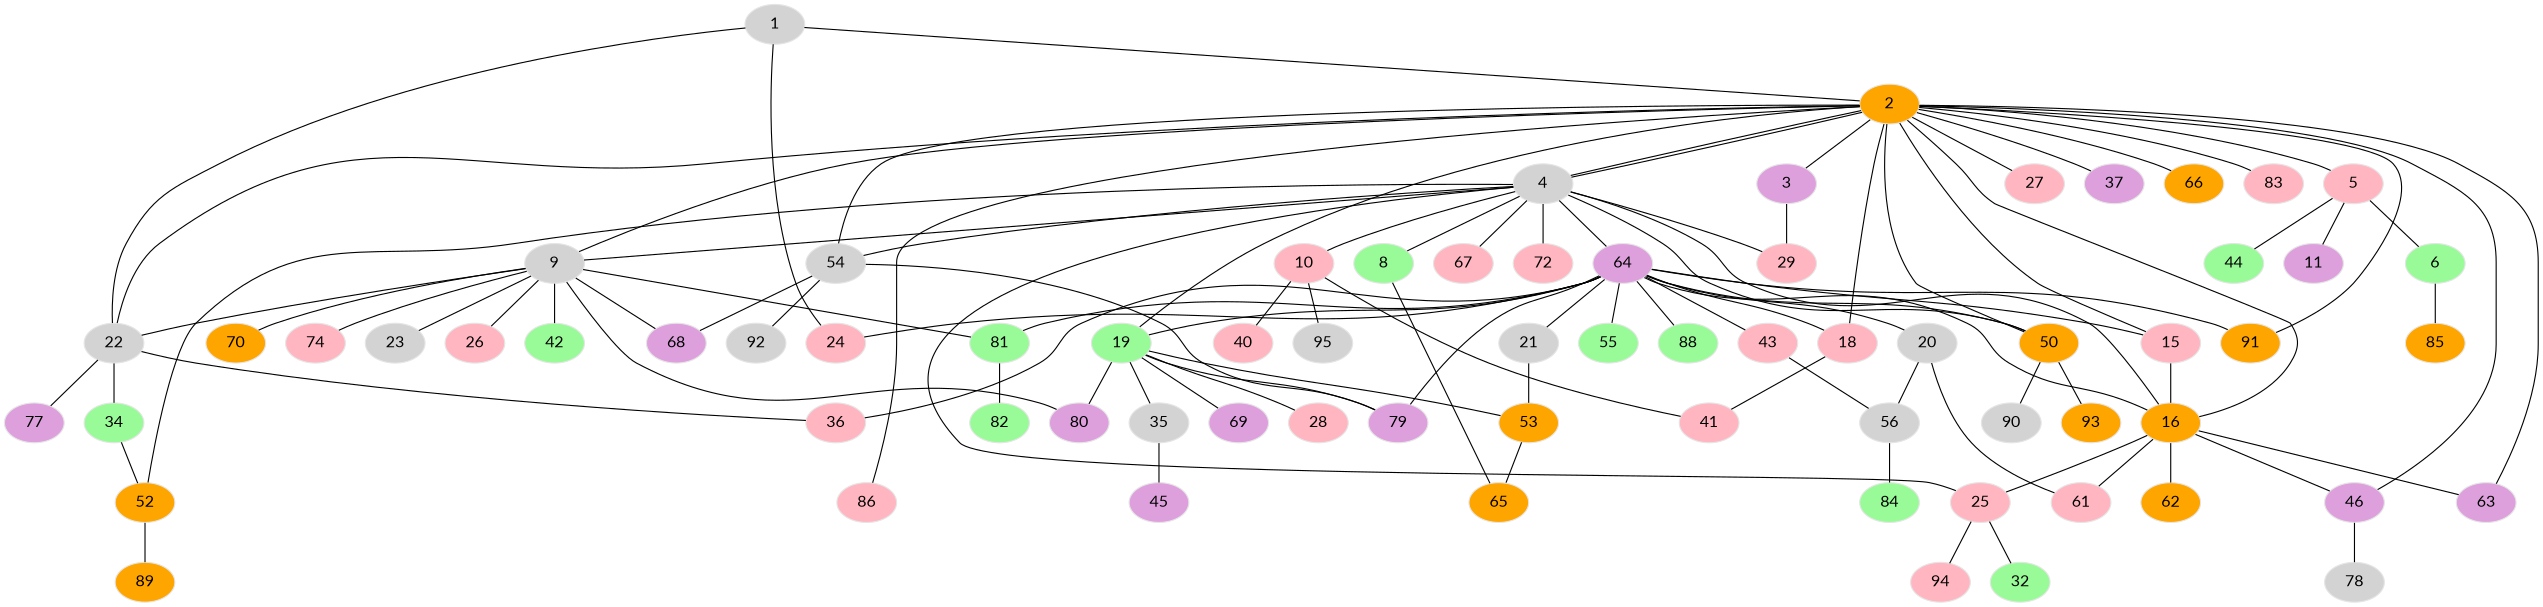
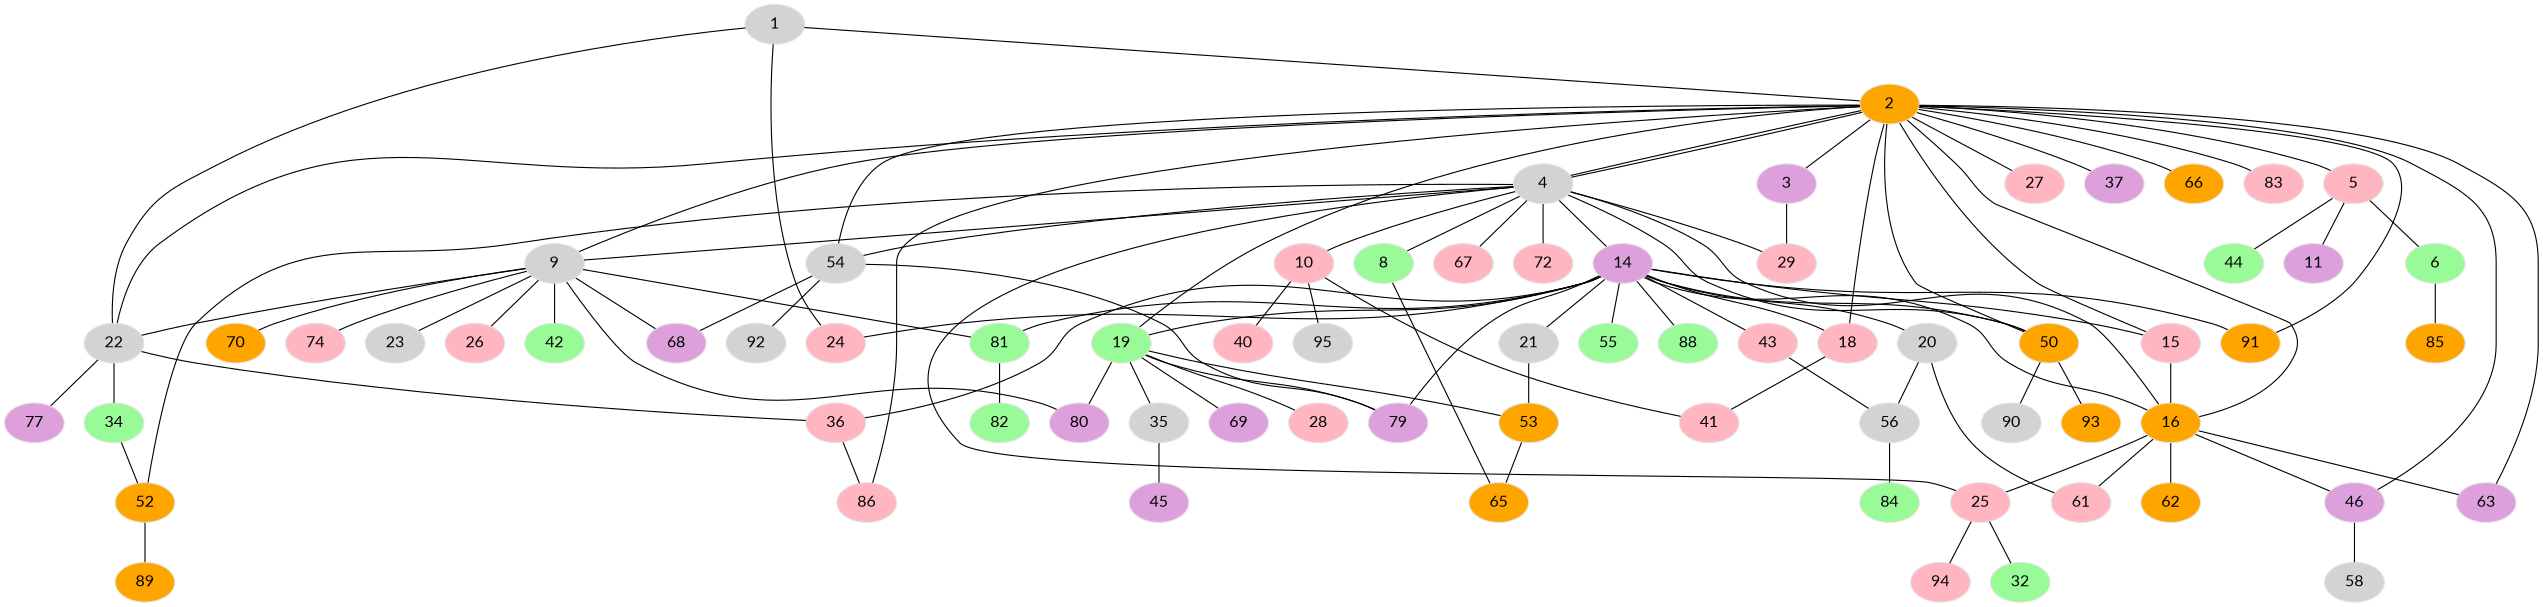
node "64": label "64" -> "14"
edge "36" -- "86": added
node "78": label "78" -> "58"
